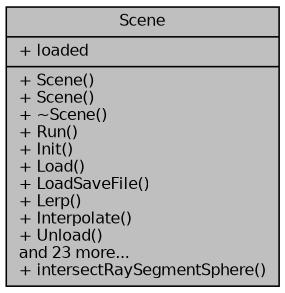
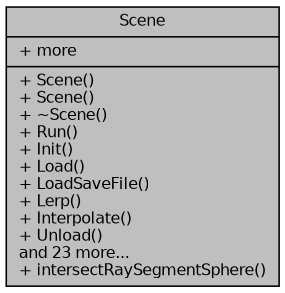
node "Scene": text "+ loaded" -> "+ more"
